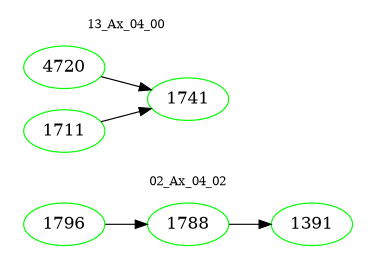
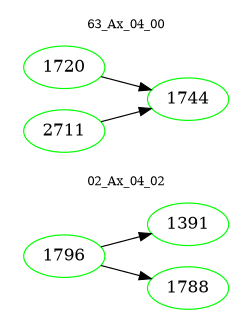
cluster "13_Ax_04_00": label "13_Ax_04_00" -> "63_Ax_04_00"
node "4720": label "4720" -> "1720"
node "1741": label "1741" -> "1744"
node "1711": label "1711" -> "2711"
edge "1788" -> "1391": now "1796" -> "1391"
